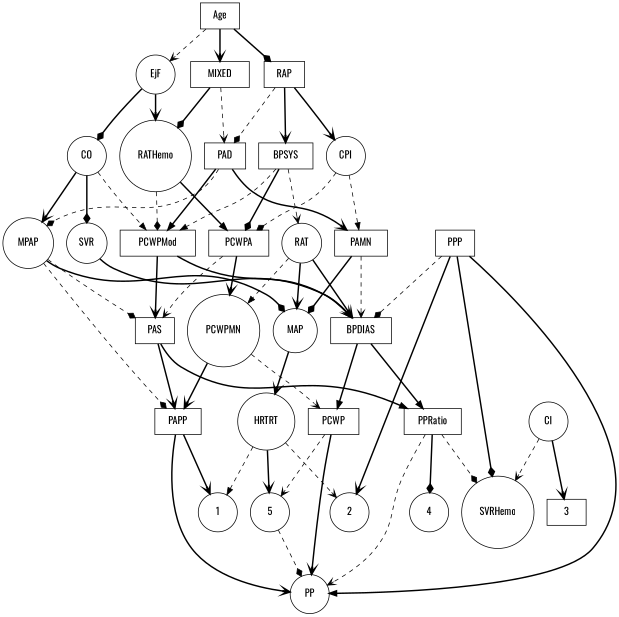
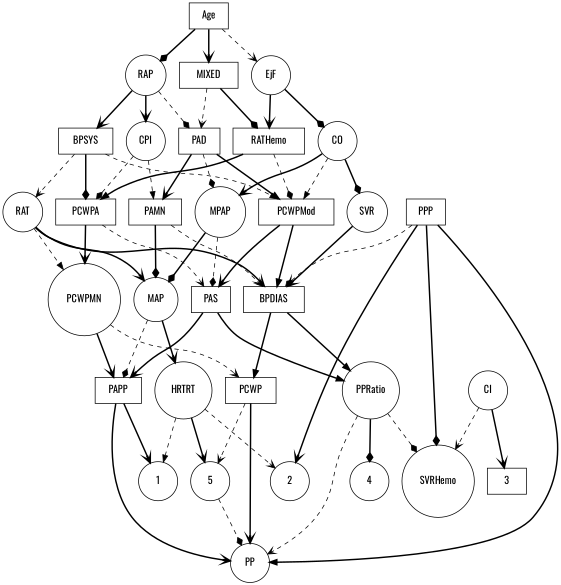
node "RAP": shape box -> circle
node "RATHemo": shape circle -> box
edge "MPAP" -> "PAPP": now "MAP" -> "PAPP"
node "PPRatio": shape box -> circle
